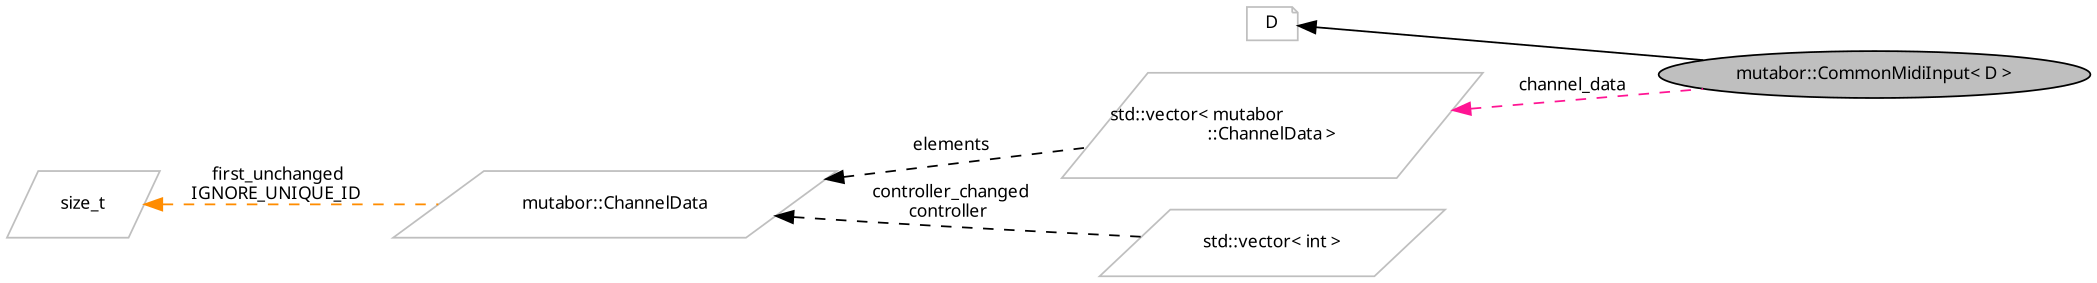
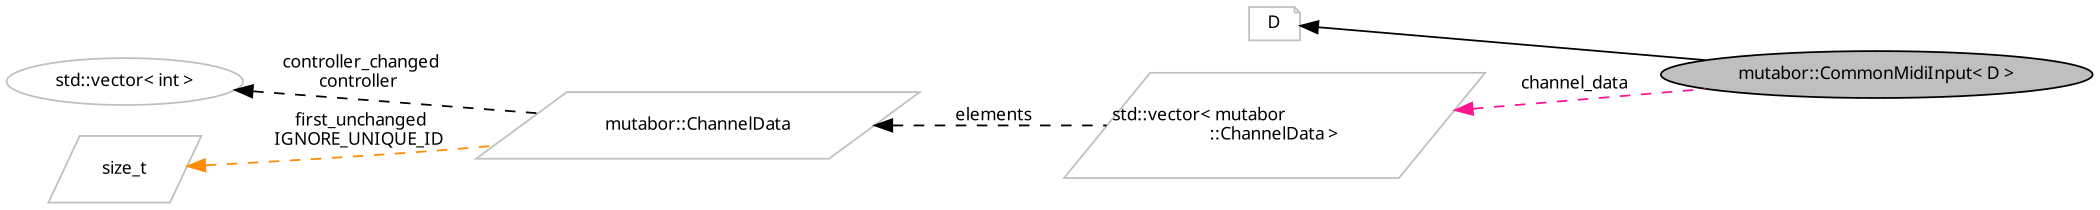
edge "std::vector< int >" -> "mutabor::ChannelData": reversed
node "std::vector< int >": shape parallelogram -> ellipse
